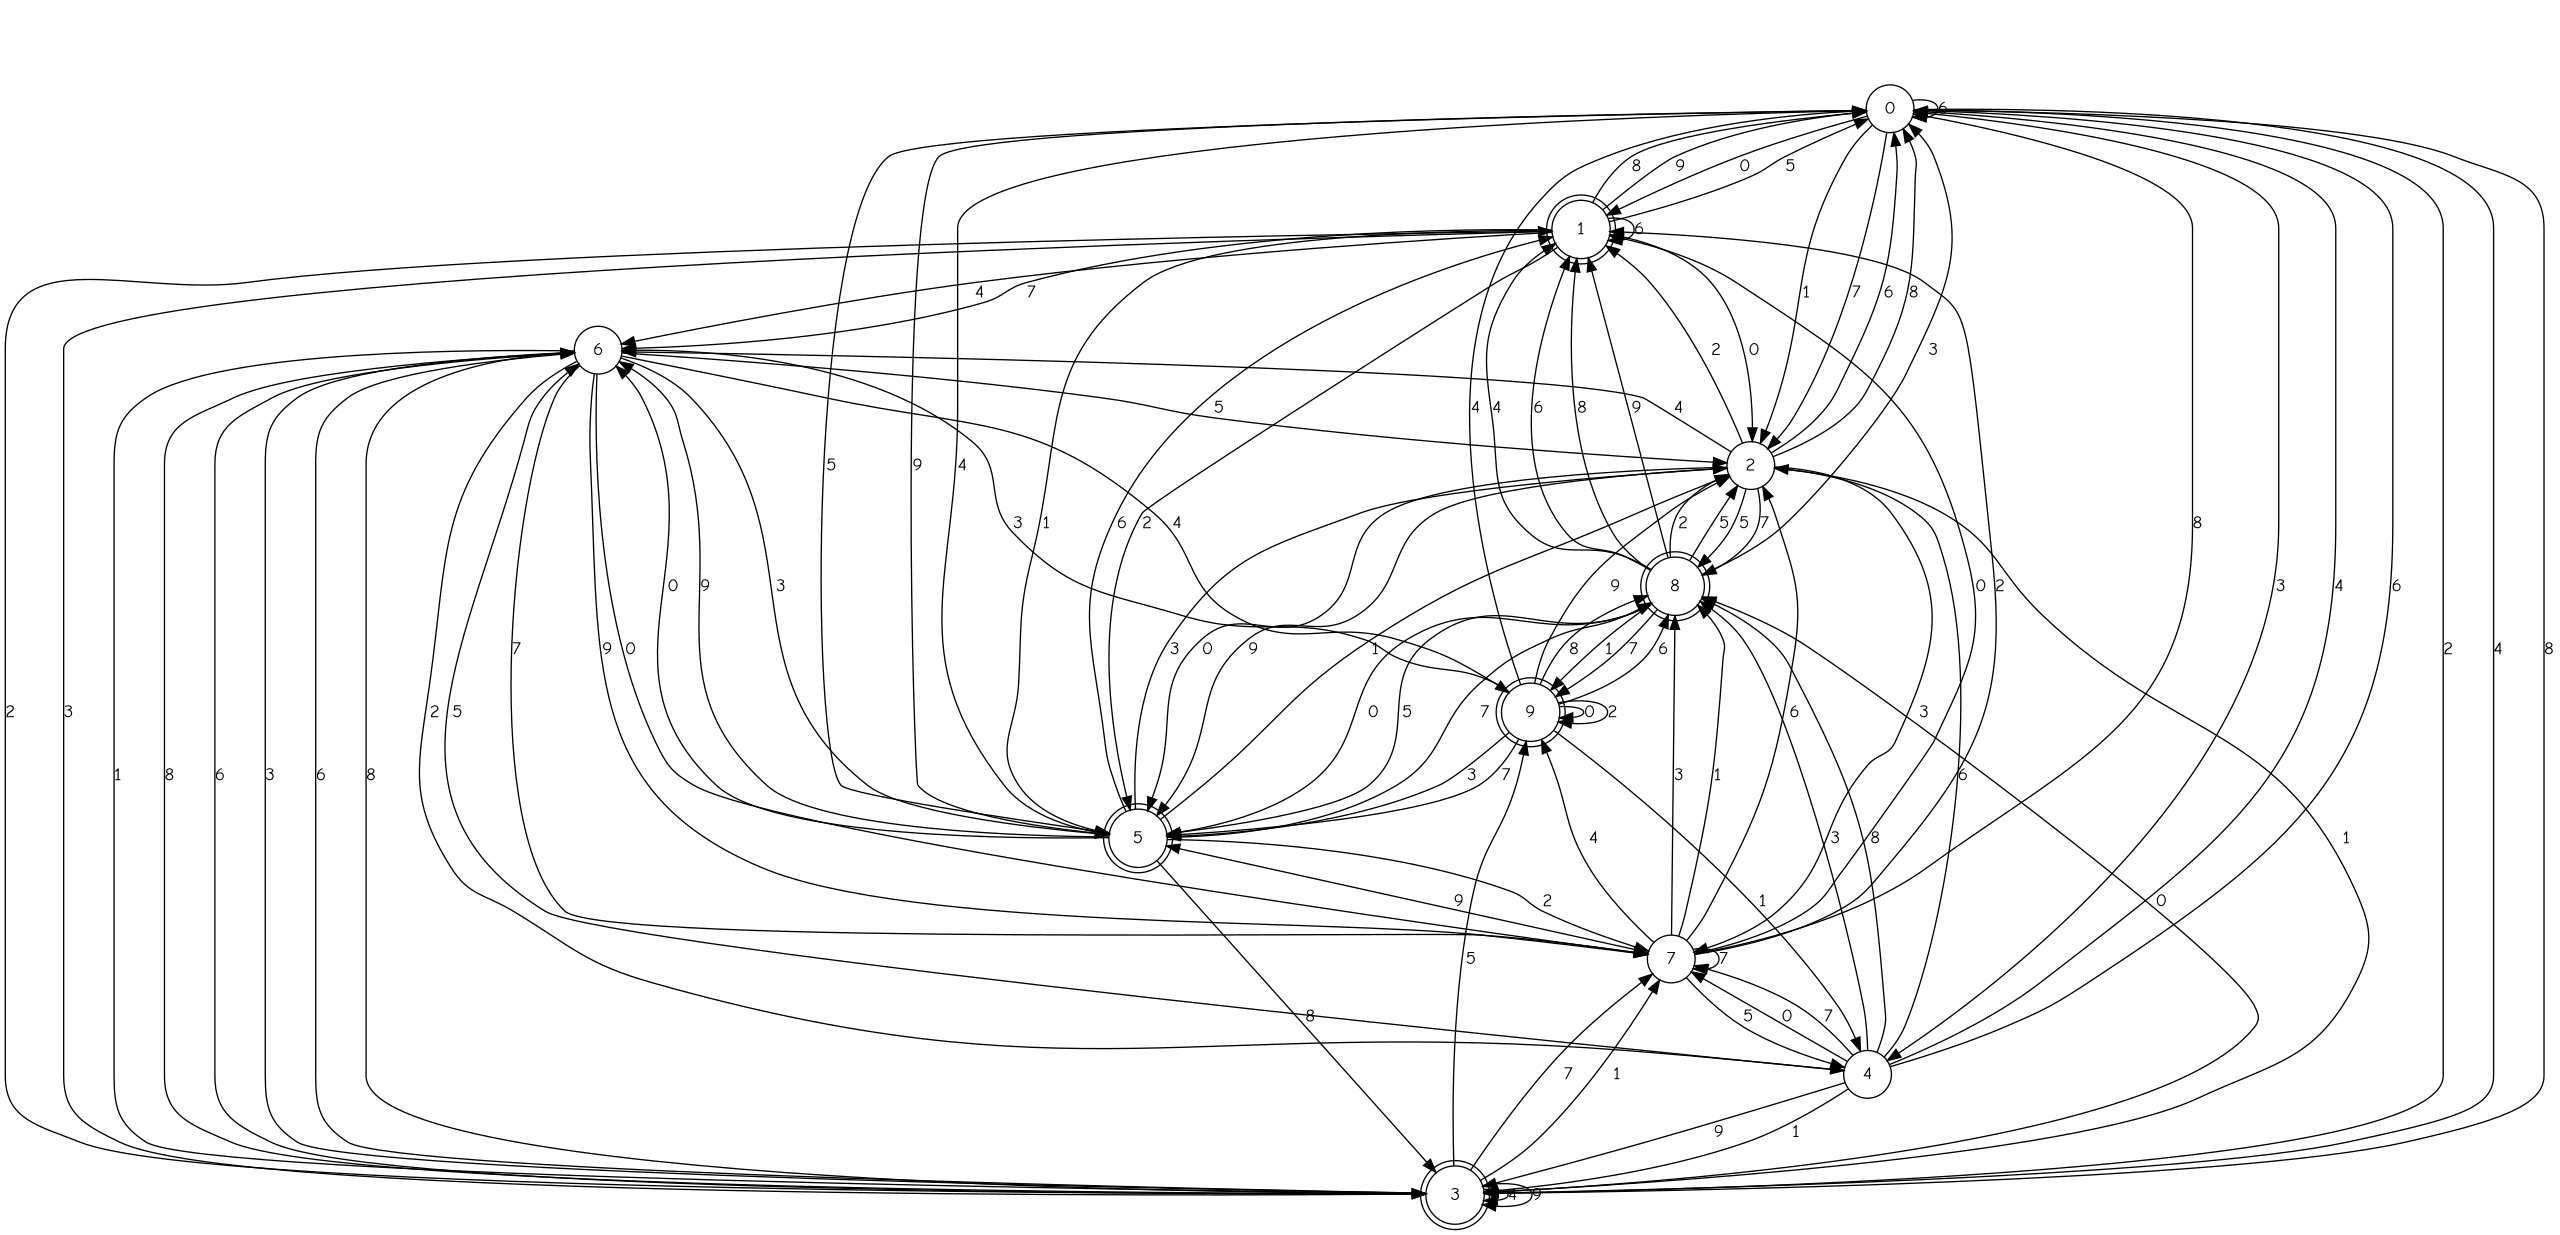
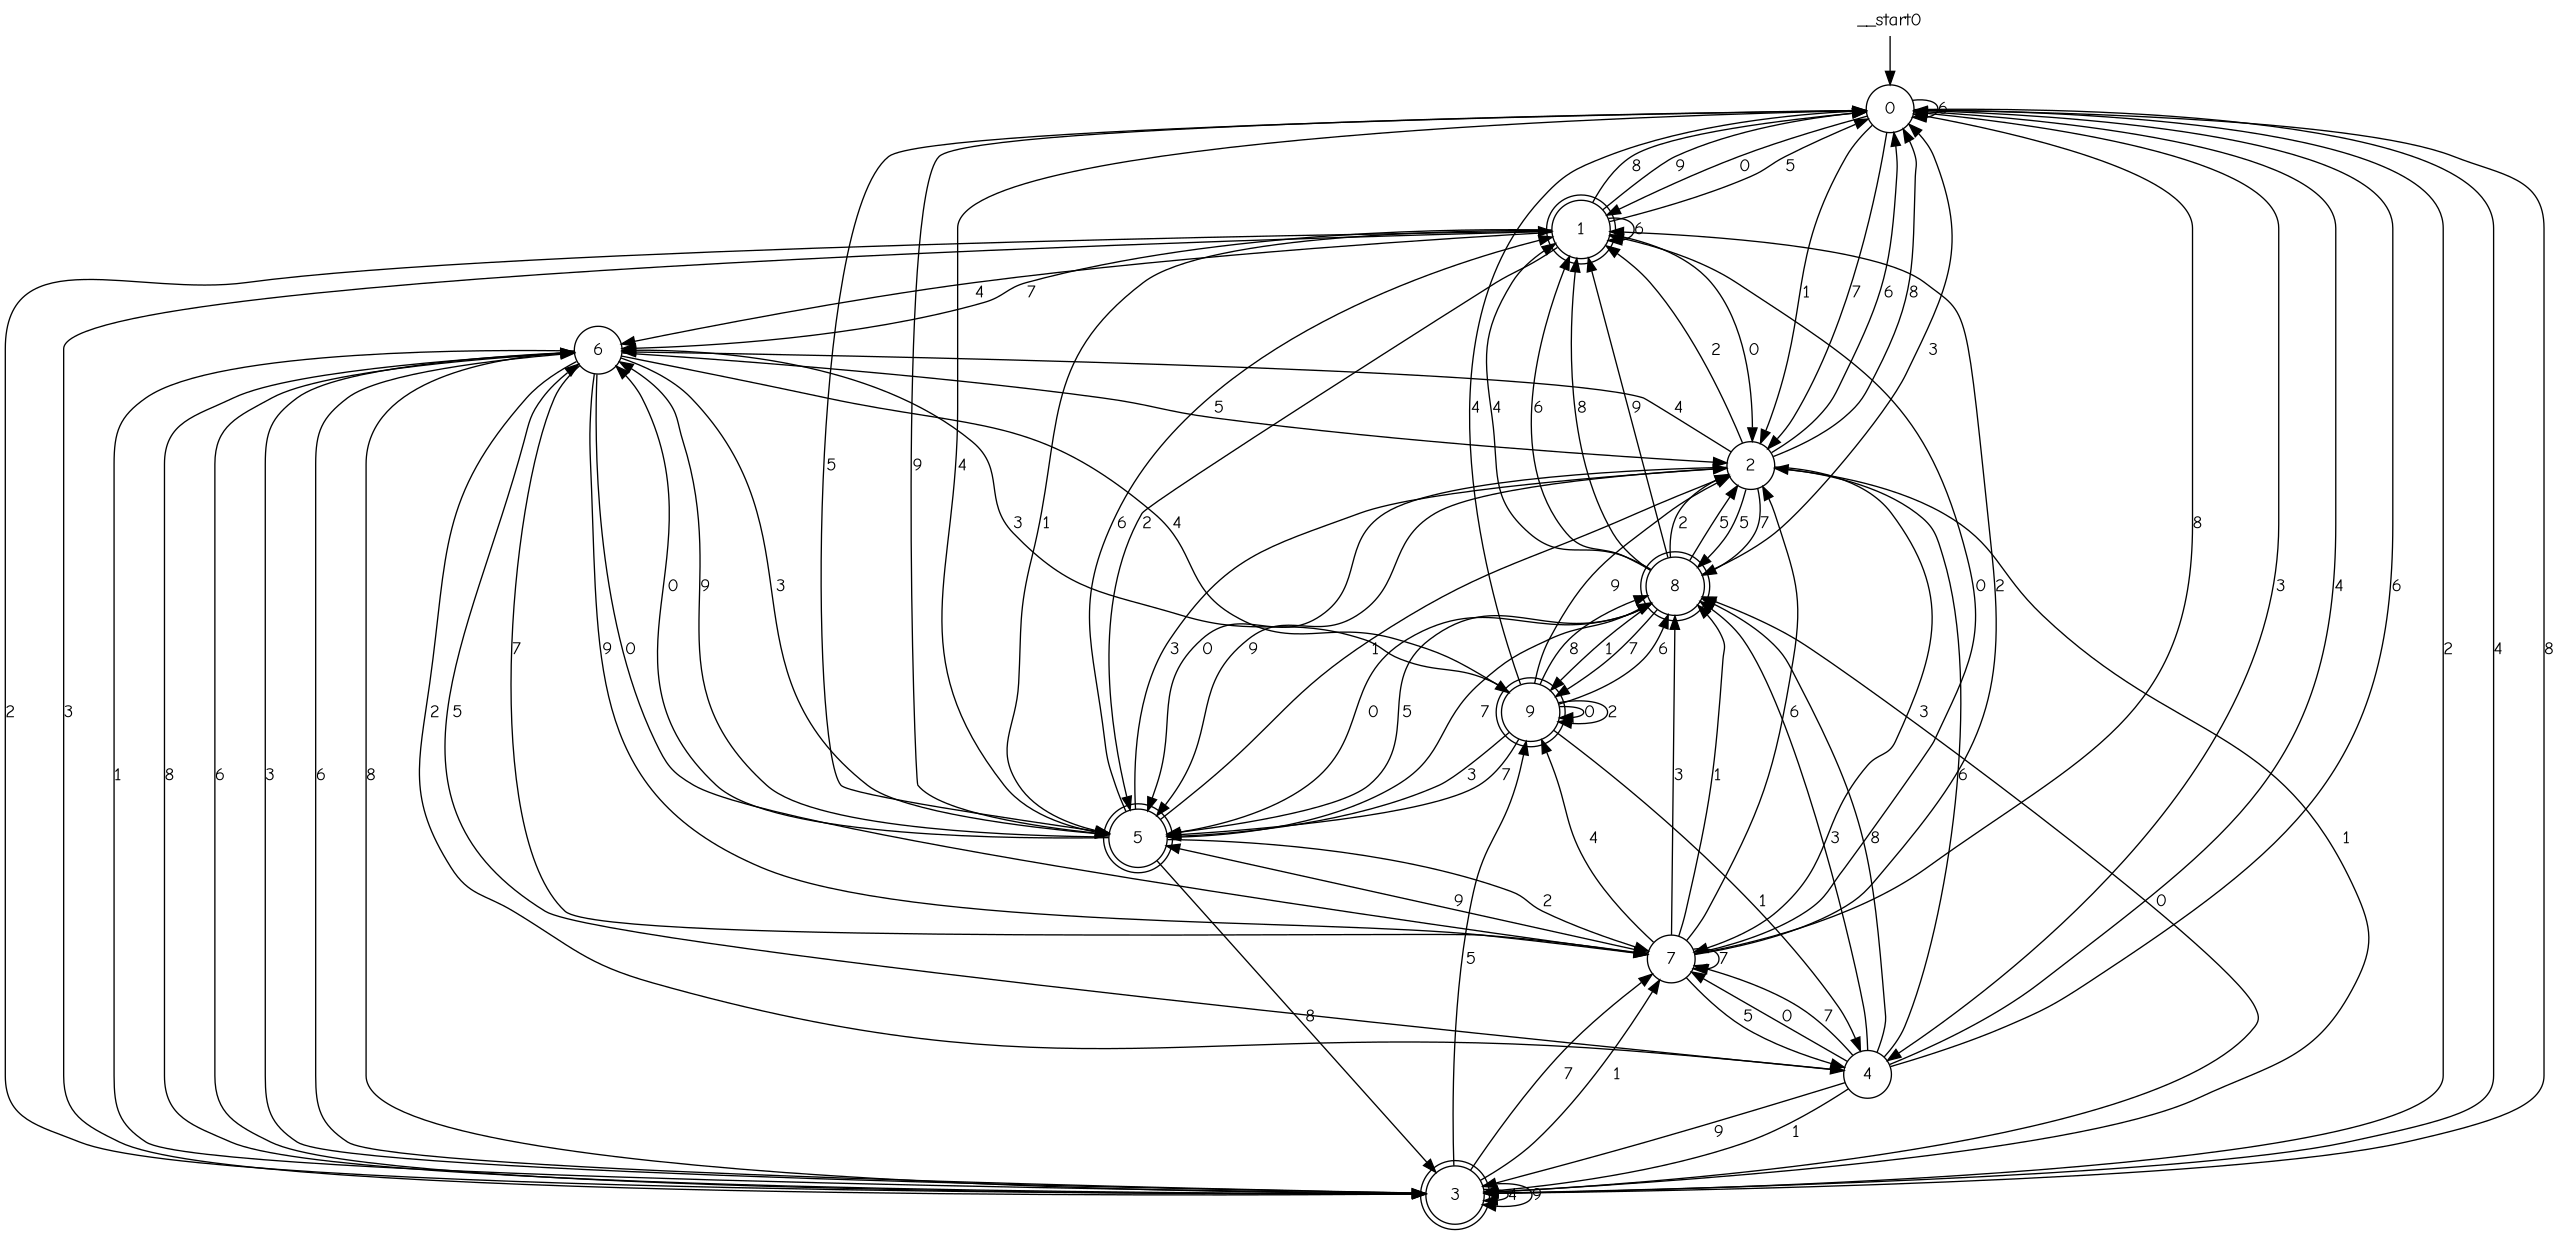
node "__start0": added
